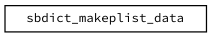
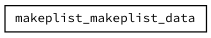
node "sbdict_makeplist_data": label "sbdict_makeplist_data" -> "makeplist_makeplist_data"
